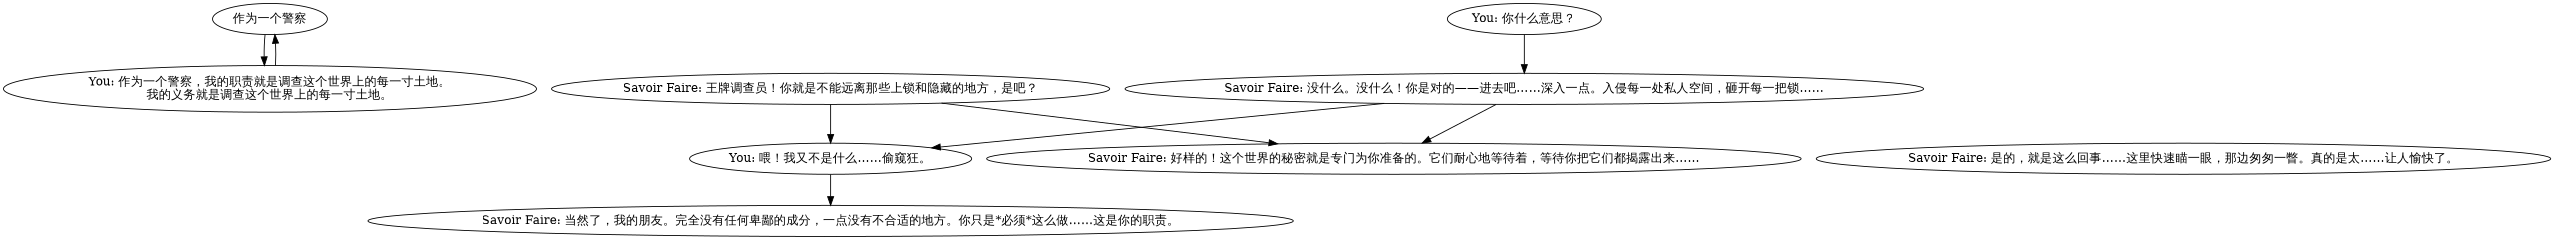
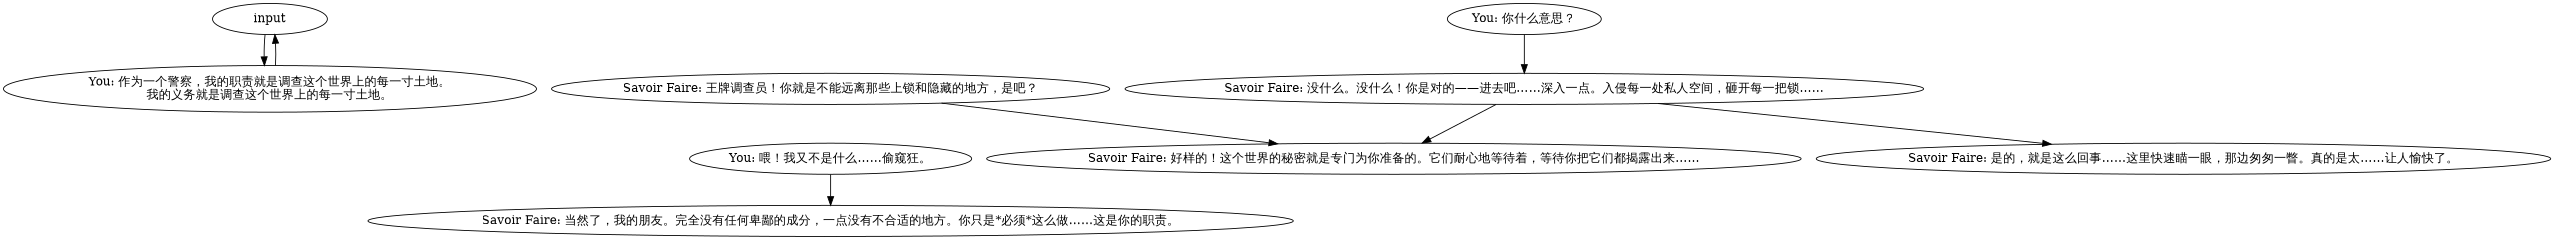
node "作为一个警察": label "作为一个警察" -> "input"
edge "Savoir Faire: 王牌调查员！你就是不能远离那些上锁和隐藏的地方，是吧？" -> "You: 喂！我又不是什么……偷窥狂。": removed
edge "Savoir Faire: 没什么。没什么！你是对的——进去吧……深入一点。入侵每一处私人空间，砸开每一把锁……" -> "You: 喂！我又不是什么……偷窥狂。": now "Savoir Faire: 没什么。没什么！你是对的——进去吧……深入一点。入侵每一处私人空间，砸开每一把锁……" -> "Savoir Faire: 是的，就是这么回事……这里快速瞄一眼，那边匆匆一瞥。真的是太……让人愉快了。"
